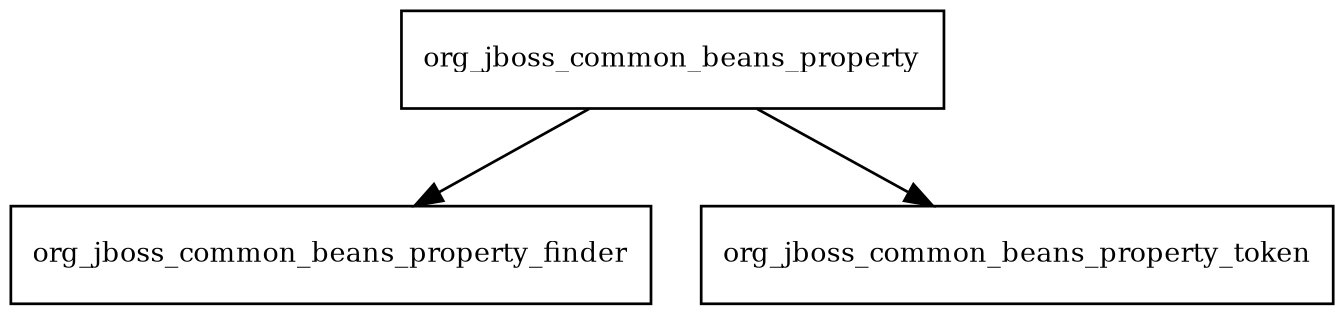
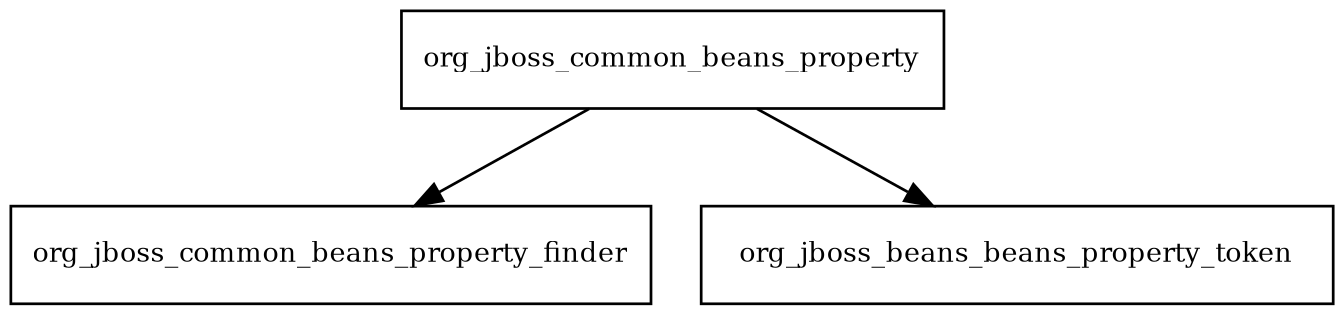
node "org_jboss_common_beans_property_token": label "org_jboss_common_beans_property_token" -> "org_jboss_beans_beans_property_token"
